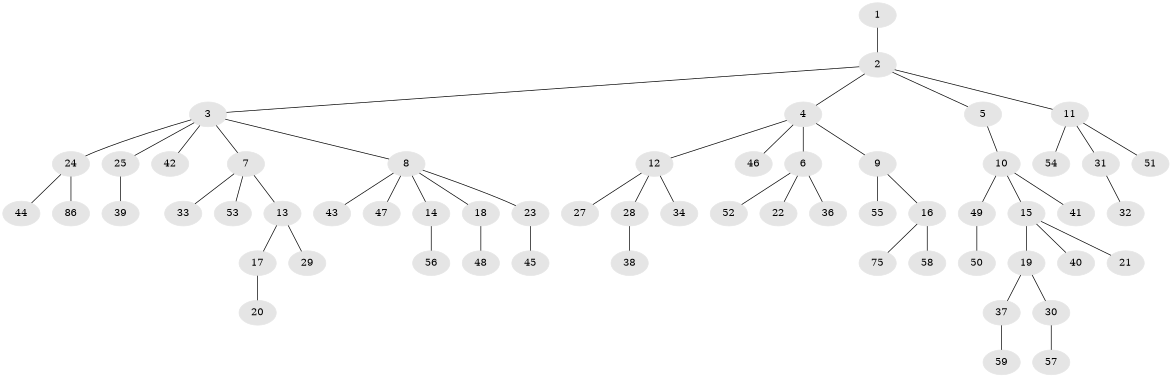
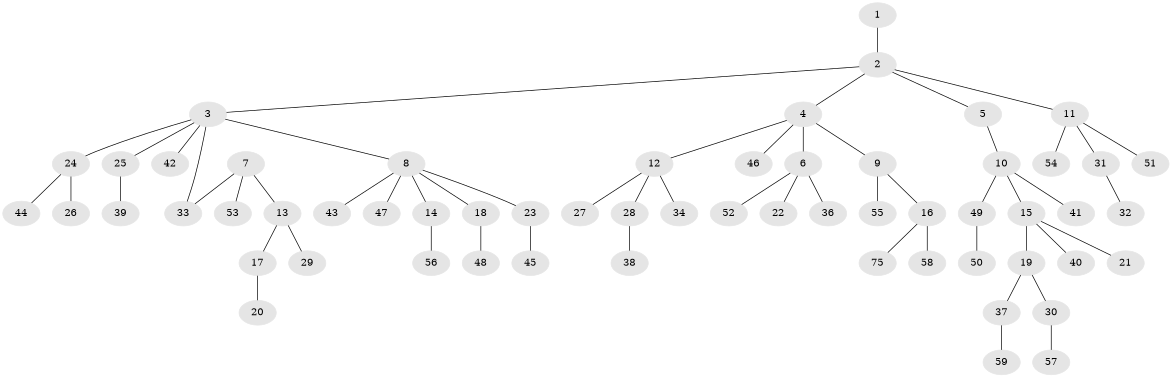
edge "3" -- "7": now "3" -- "33"
node "86": label "86" -> "26"
